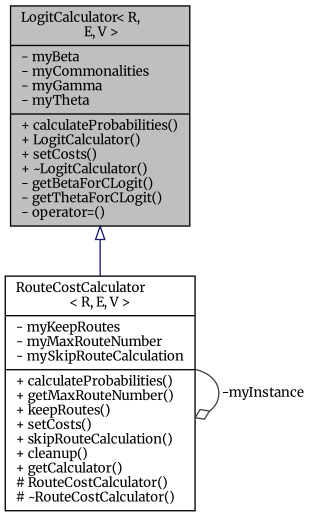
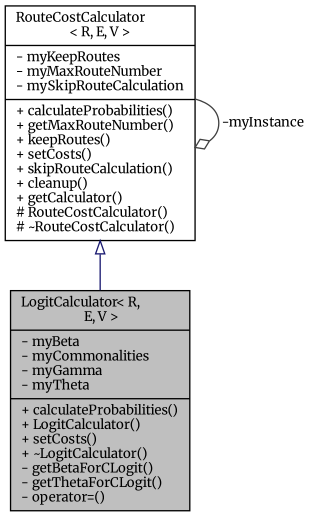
edge "RouteCostCalculator" -> "LogitCalculator< R,": reversed
